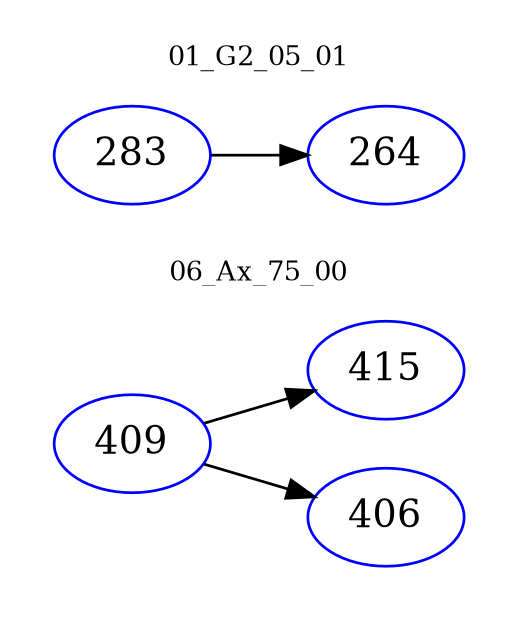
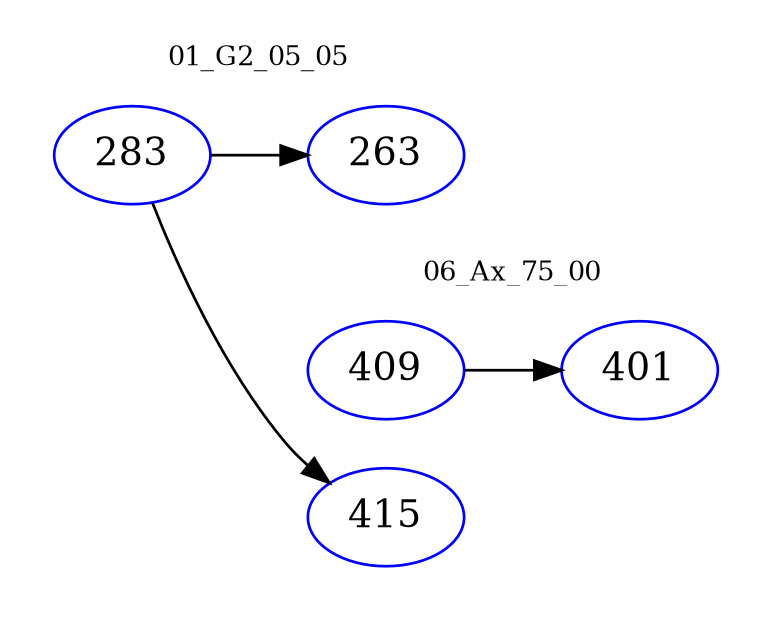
cluster "01_G2_05_01": label "01_G2_05_01" -> "01_G2_05_05"
node "264": label "264" -> "263"
edge "409" -> "415": now "283" -> "415"
node "406": label "406" -> "401"
